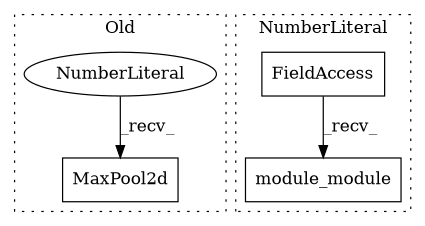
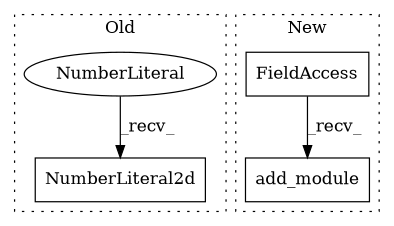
cluster "NumberLiteral": label "NumberLiteral" -> "New"
node "MaxPool2d": label "MaxPool2d" -> "NumberLiteral2d"
node "module_module": label "module_module" -> "add_module"
